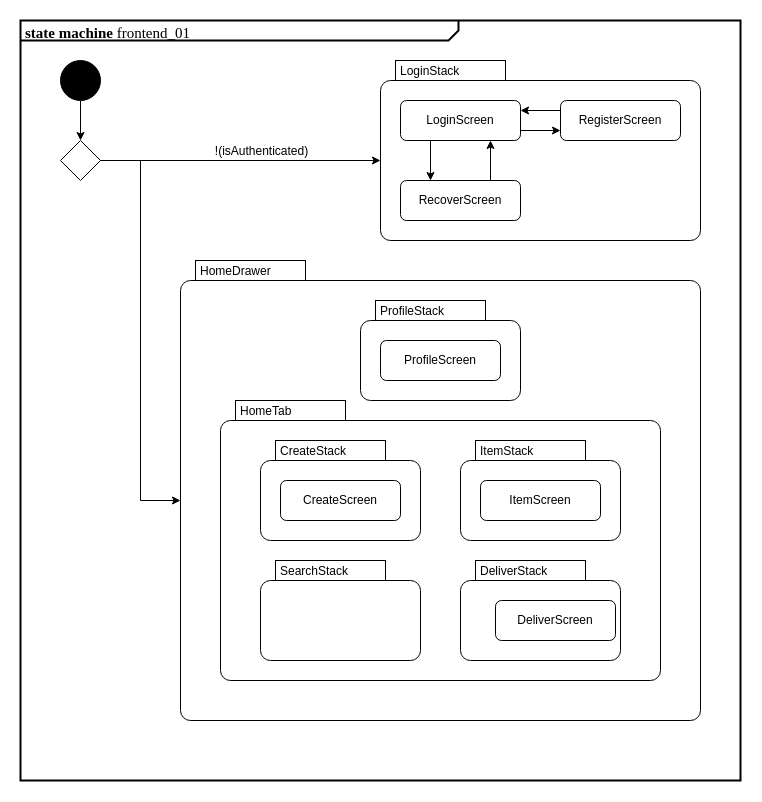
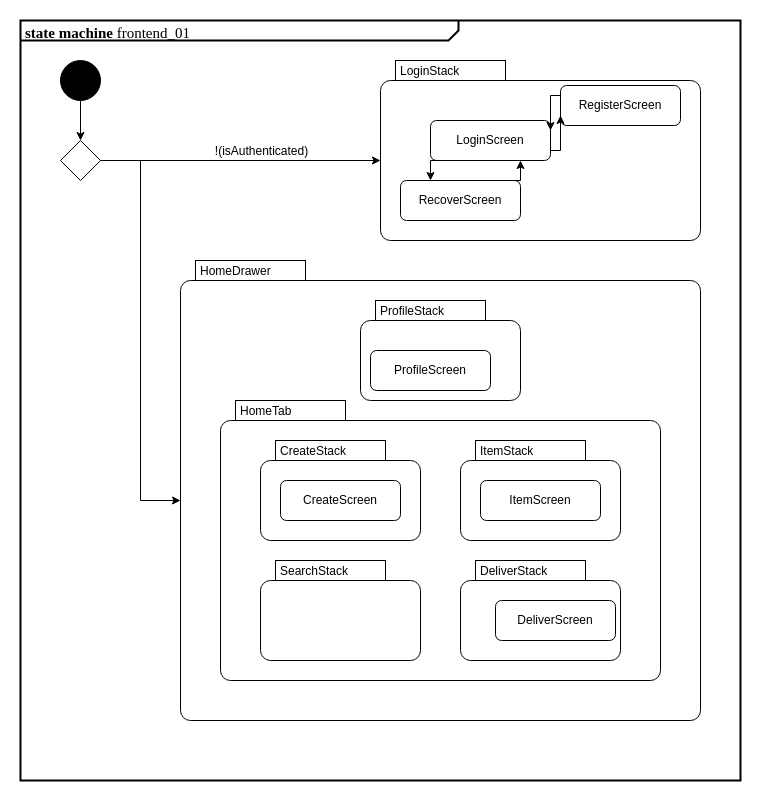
node "LoginScreen": moved (461, 121) -> (491, 141)
node "RegisterScreen": moved (621, 121) -> (621, 106)
node "ProfileScreen": moved (441, 361) -> (431, 371)
